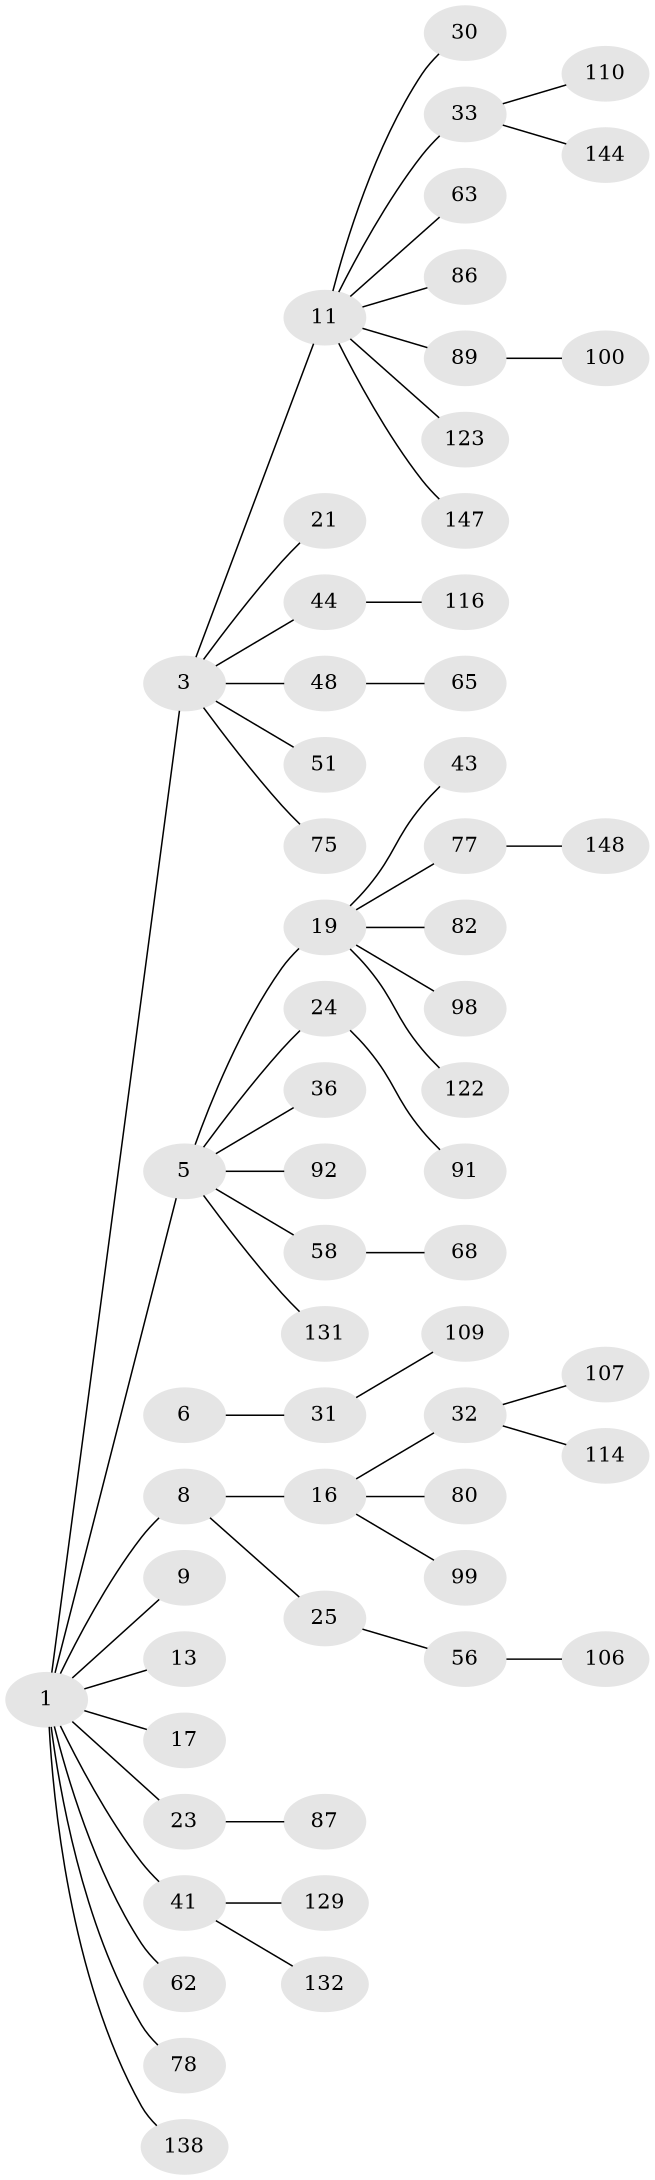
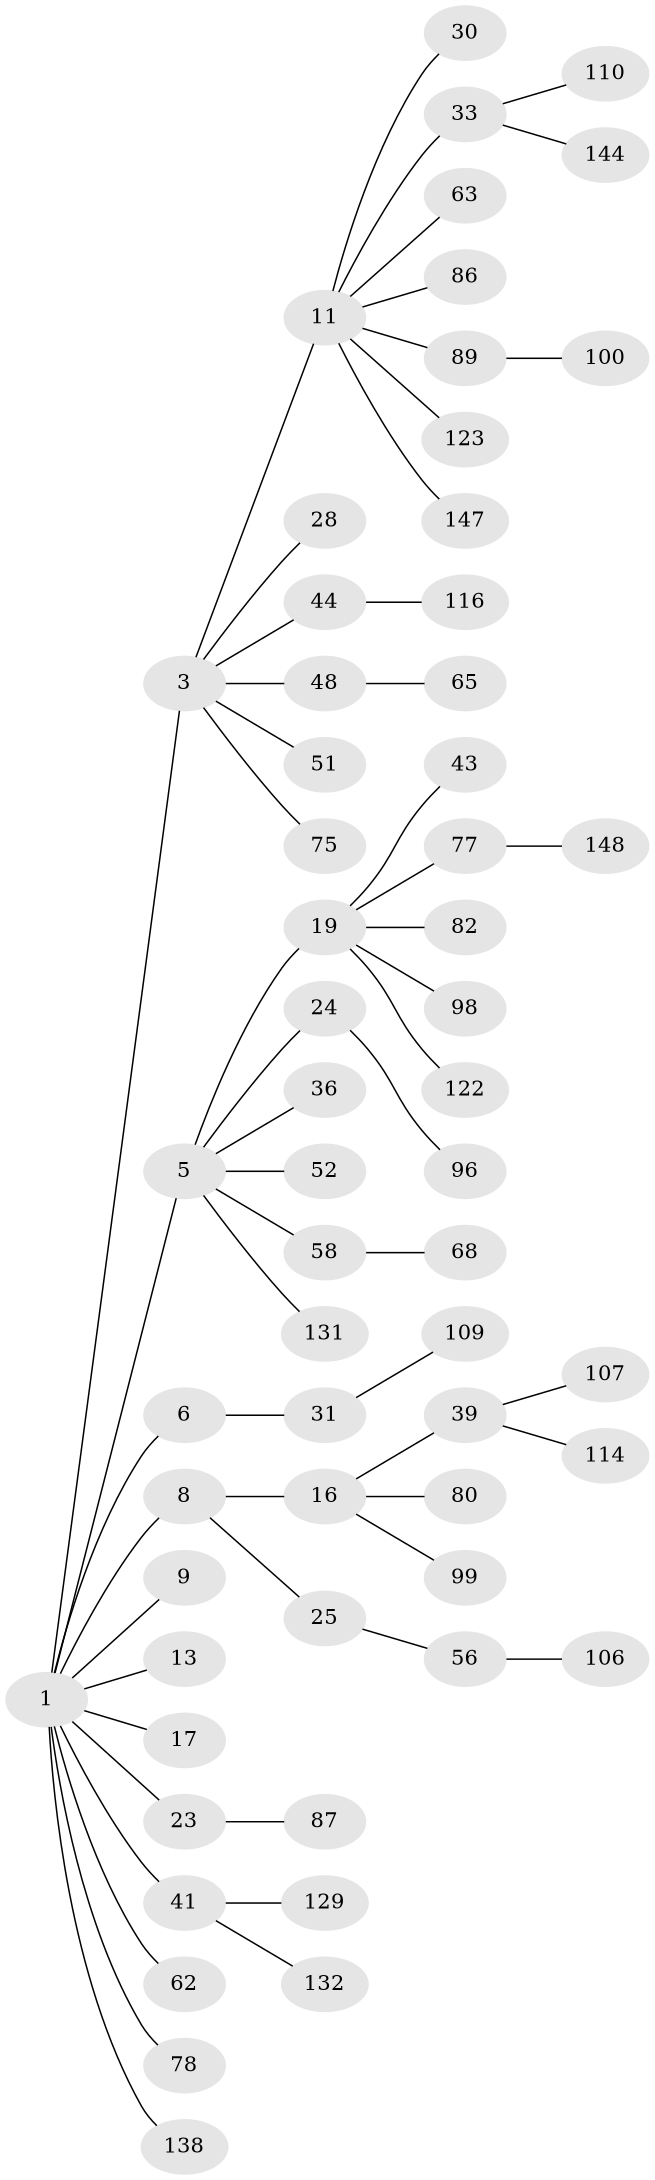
node "21": label "21" -> "28"
node "92": label "92" -> "52"
node "91": label "91" -> "96"
node "32": label "32" -> "39"
edge "6" -- "1": added
